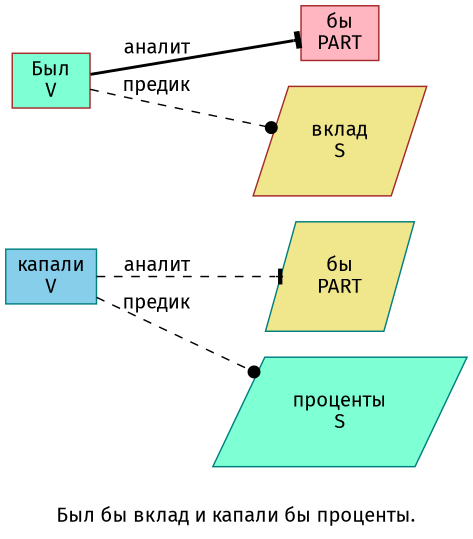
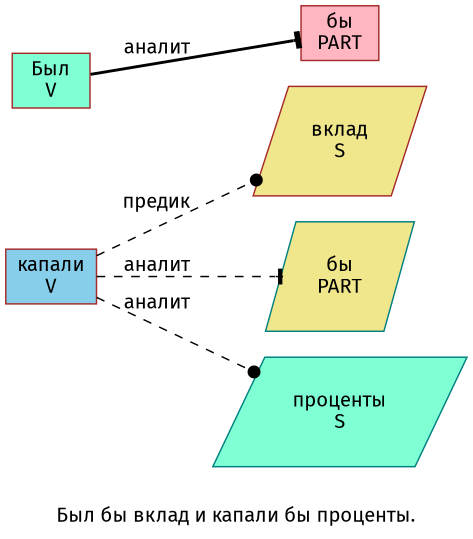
edge "Был V" -> "вклад S": now "капали V" -> "вклад S"
node "капали V": color teal -> brown
edge "капали V" -> "проценты S": label "предик" -> "аналит"
